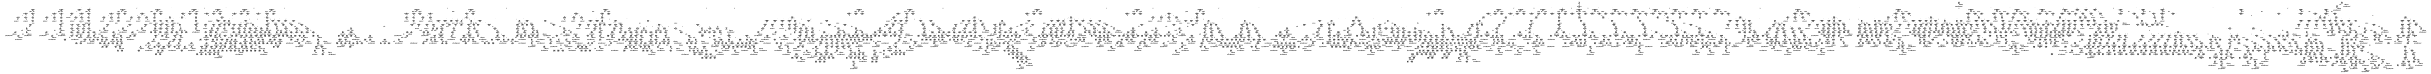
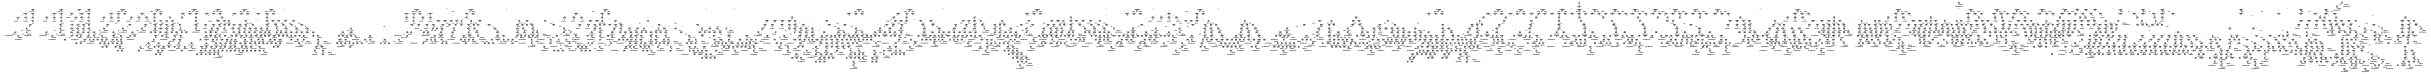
node "1505:1530 SgExprStatement 1 0x8464f74": removed
